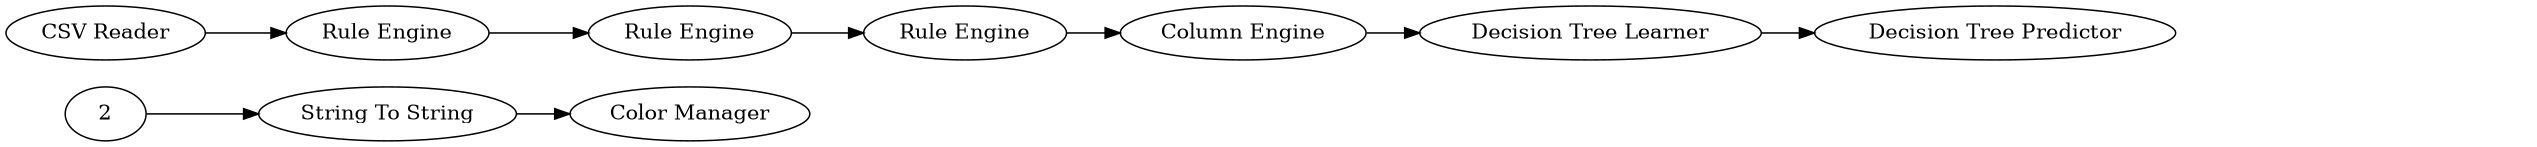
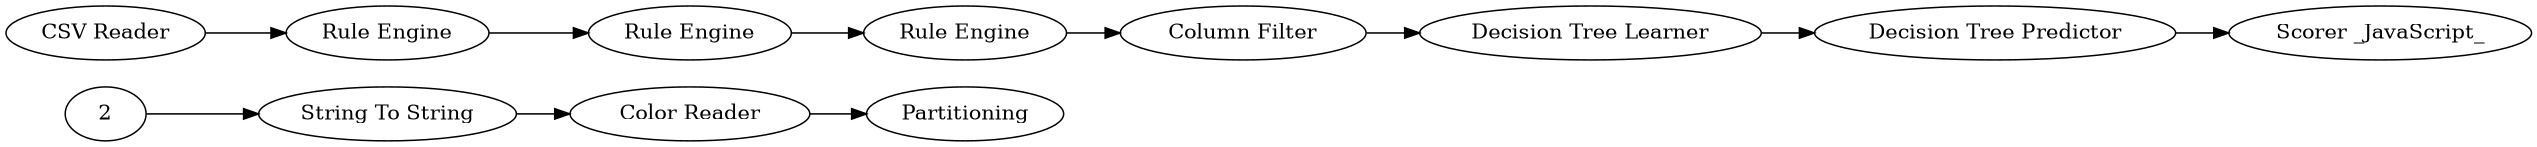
node "Column Engine": label "Column Engine" -> "Column Filter"
node "Scorer _JavaScript_": added
node "Color Manager": label "Color Manager" -> "Color Reader"
node "Partitioning": added
